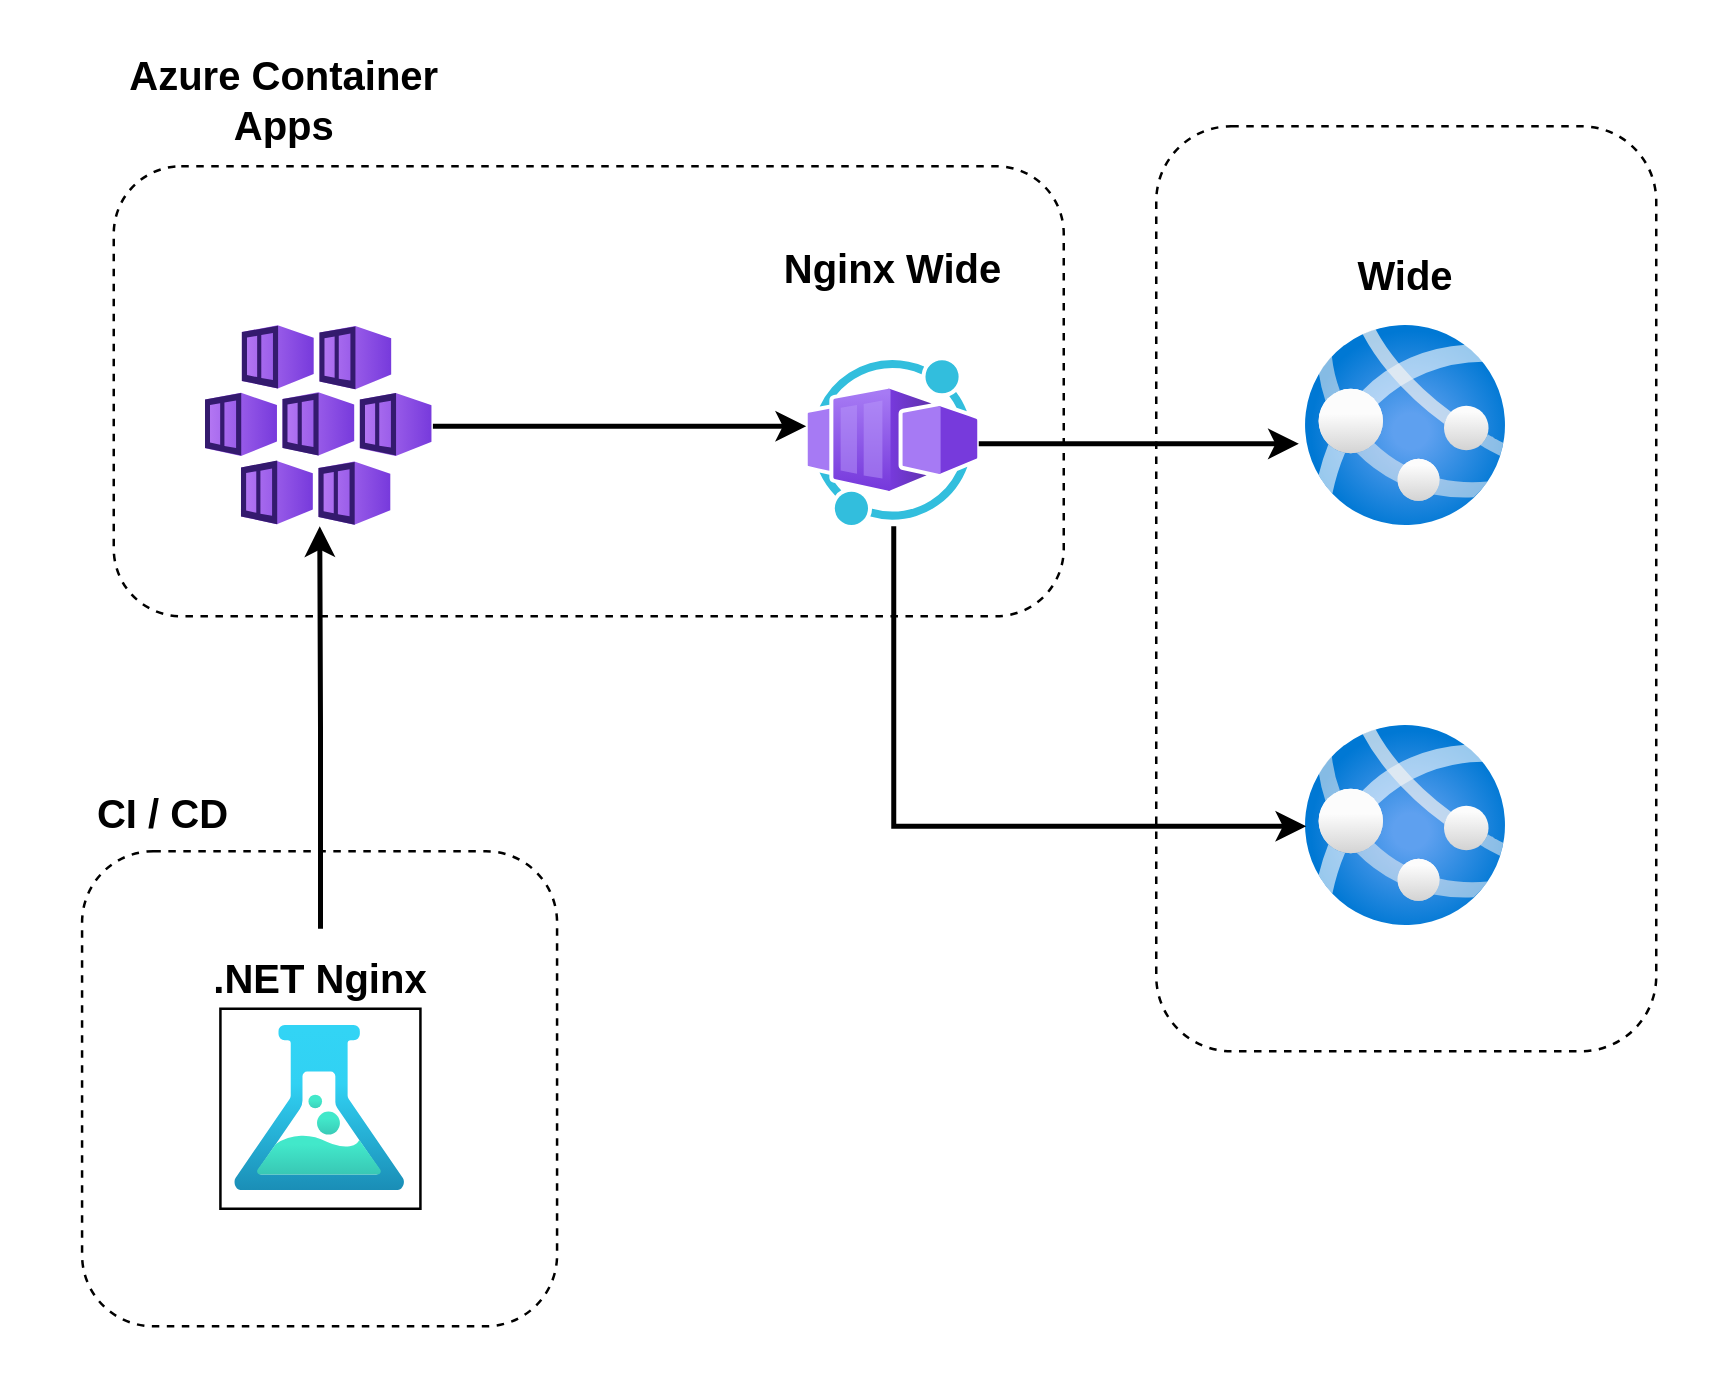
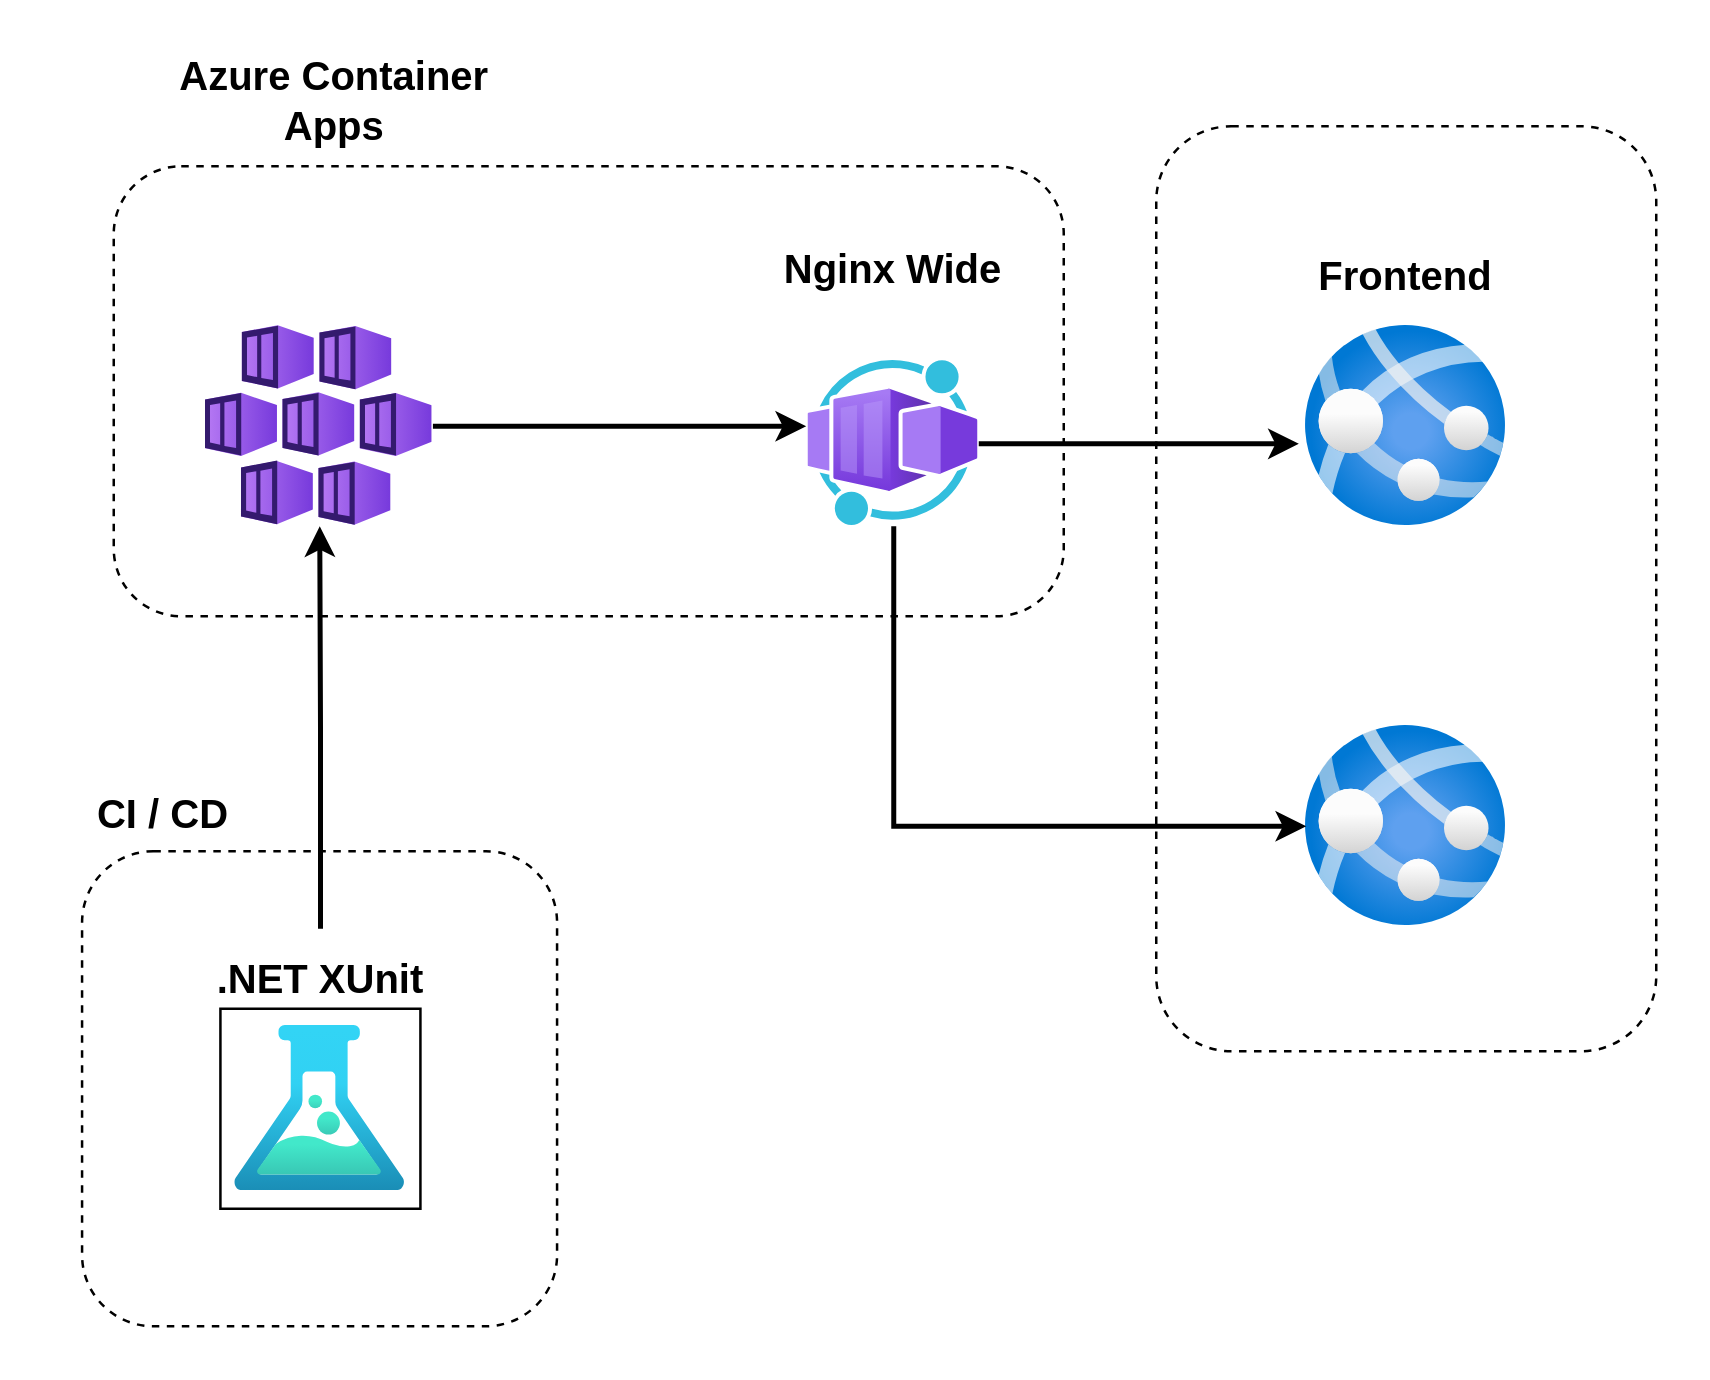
node "Azure Container Apps": moved (285, 101) -> (335, 101)
node "Wide": label "Wide" -> "Frontend"
node ".NET Nginx": label ".NET Nginx" -> ".NET XUnit"
